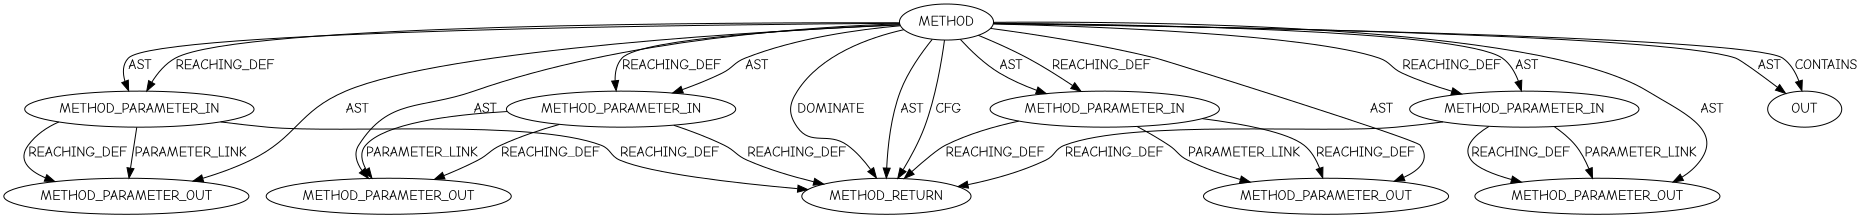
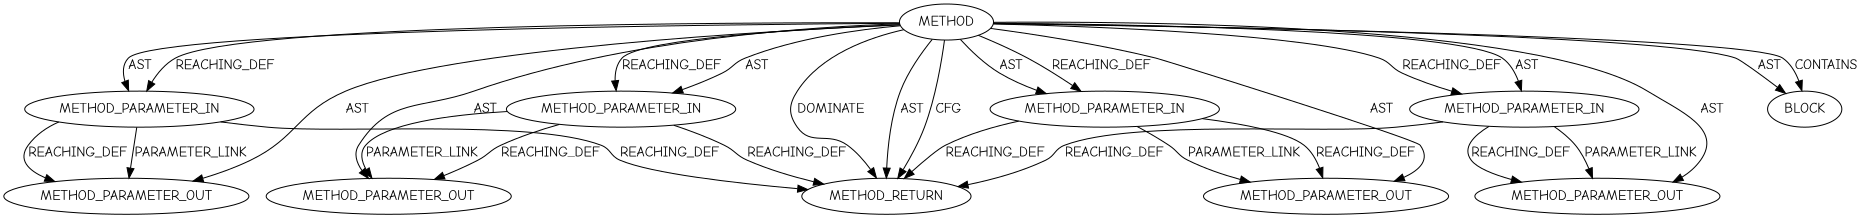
node "OUT": label "OUT" -> "BLOCK"
